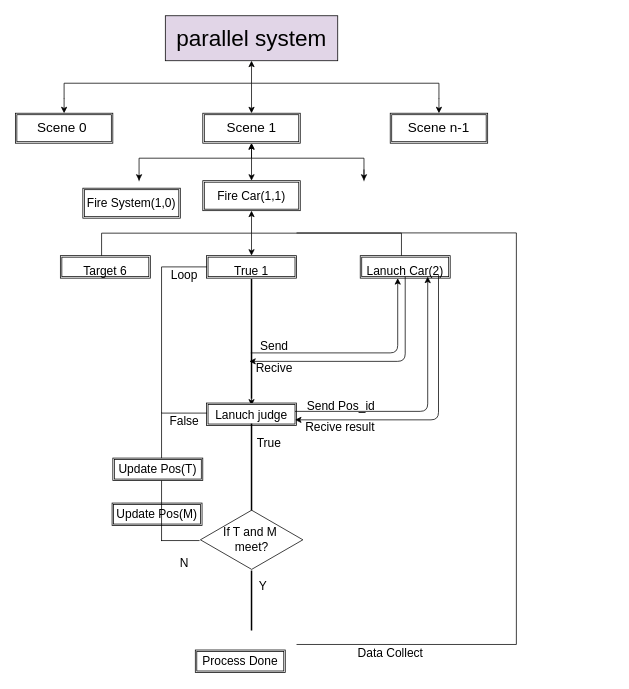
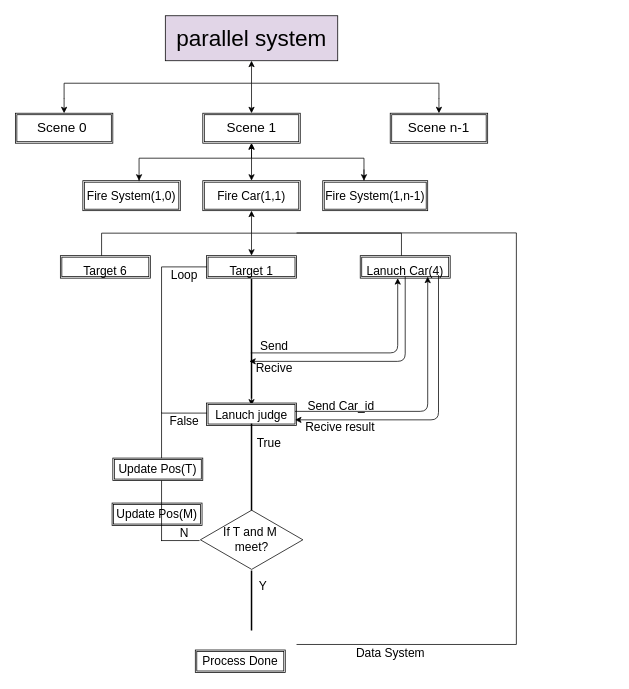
node "Fire System(1,n-1)": added
node "Fire System(1,0)": moved (132, 203) -> (132, 195)
node "True 1": label "True 1" -> "Target 1"
node "Lanuch Car(2)": label "Lanuch Car(2)" -> "Lanuch Car(4)"
node "Send Pos_id": label "Send Pos_id" -> "Send Car_id"
node "N": moved (184, 563) -> (184, 533)
node "Data Collect": label "Data Collect" -> "Data System"
